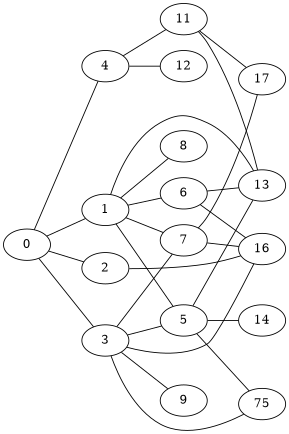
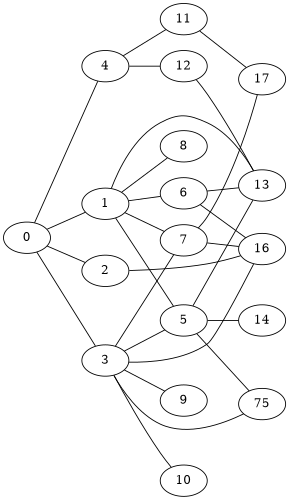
edge "11" -- "13": now "12" -- "13"
node "10": added
